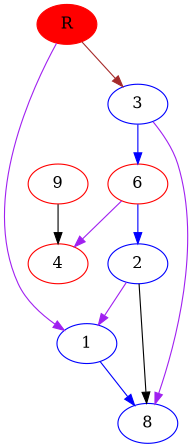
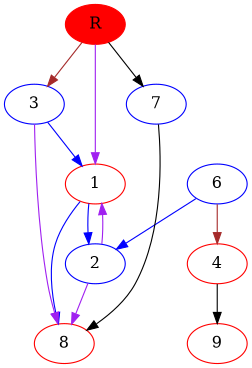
node "7": added
edge "3" -> "6": now "3" -> "1"
node "6": color red -> blue
edge "9" -> "4": reversed
edge "1" -> "2": added
edge "6" -> "4": color purple -> brown
edge "2" -> "8": color black -> purple
node "1": color blue -> red
node "8": color blue -> red
